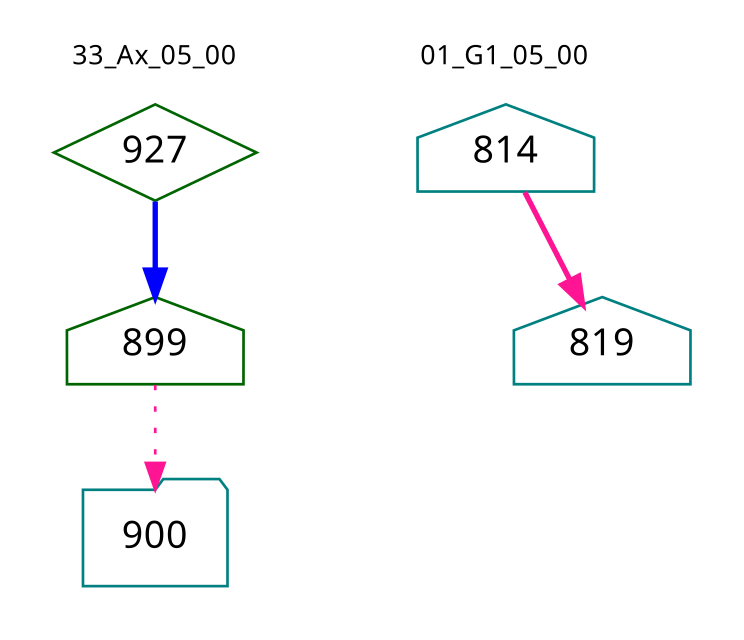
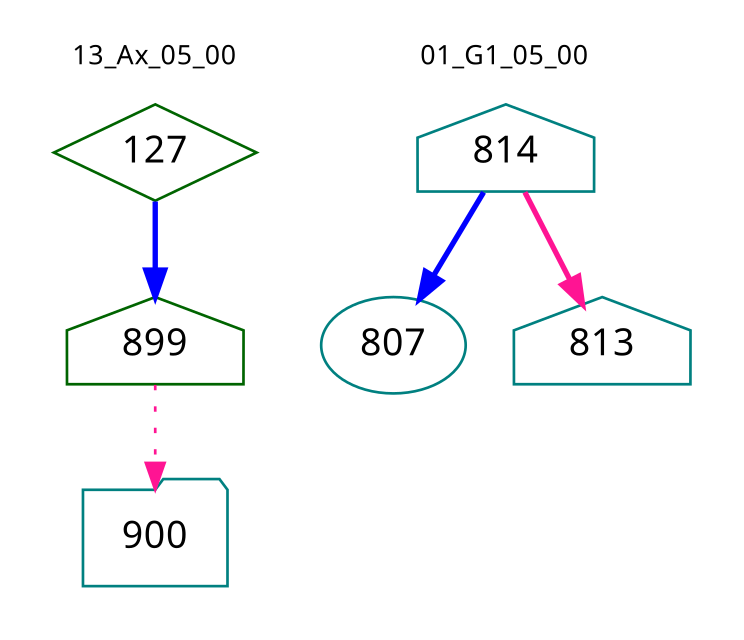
cluster "33_Ax_05_00": label "33_Ax_05_00" -> "13_Ax_05_00"
node "927": label "927" -> "127"
node "807": added
node "819": label "819" -> "813"
